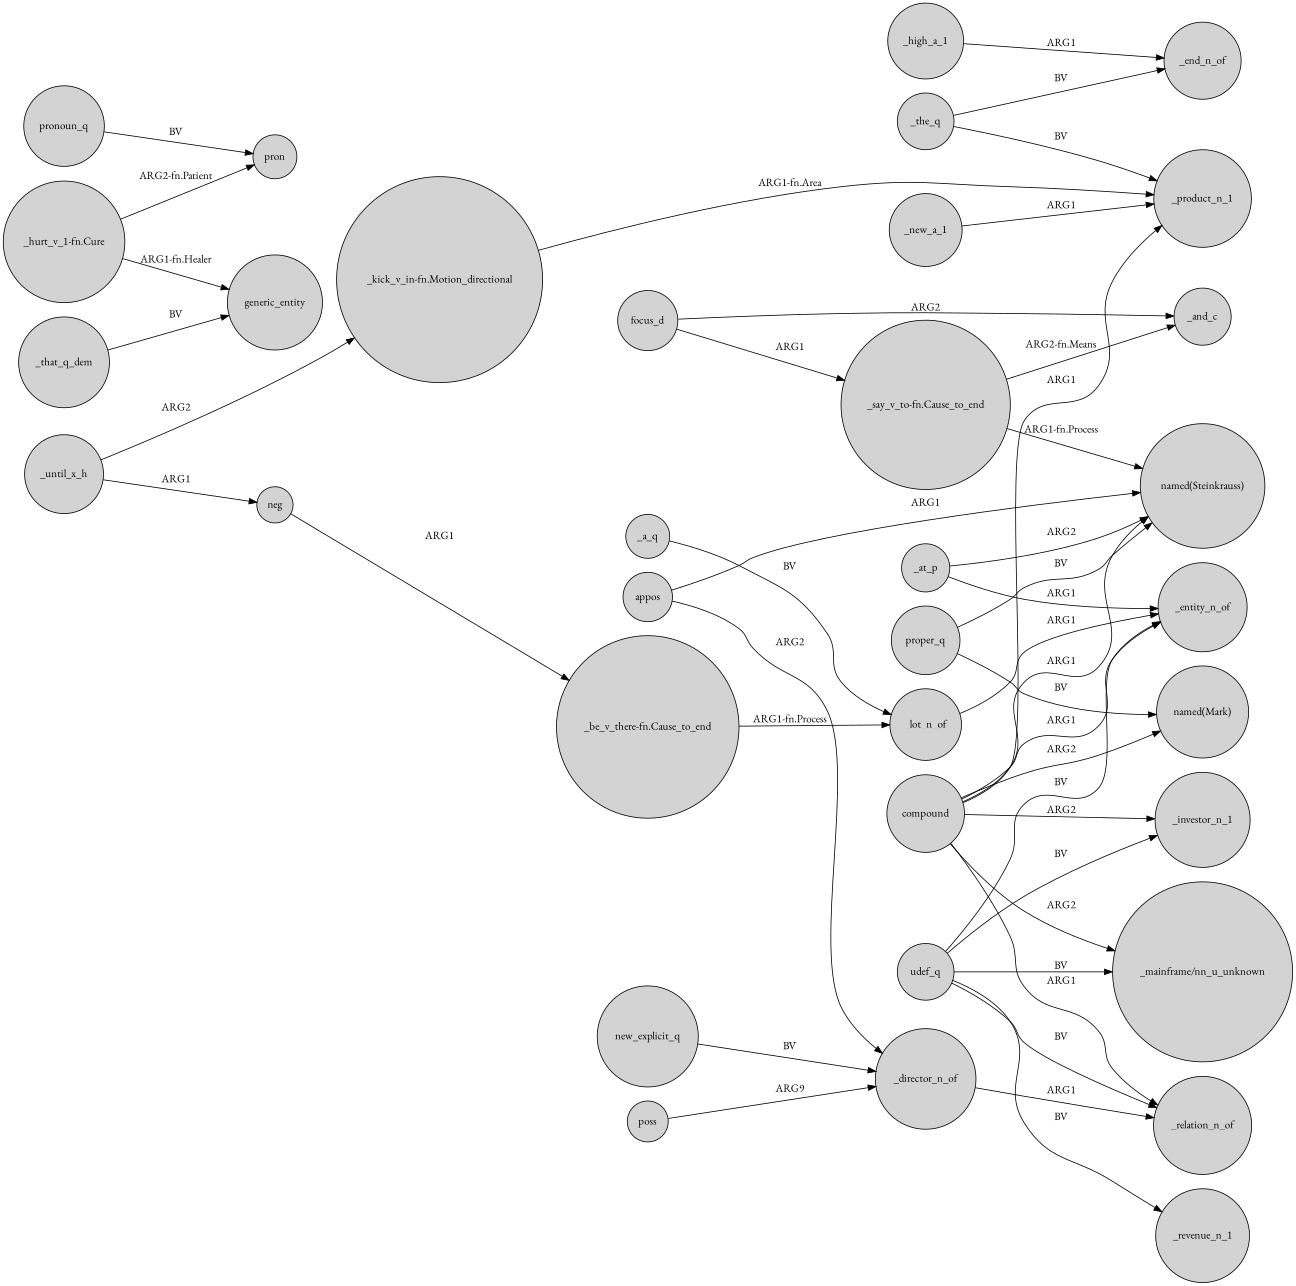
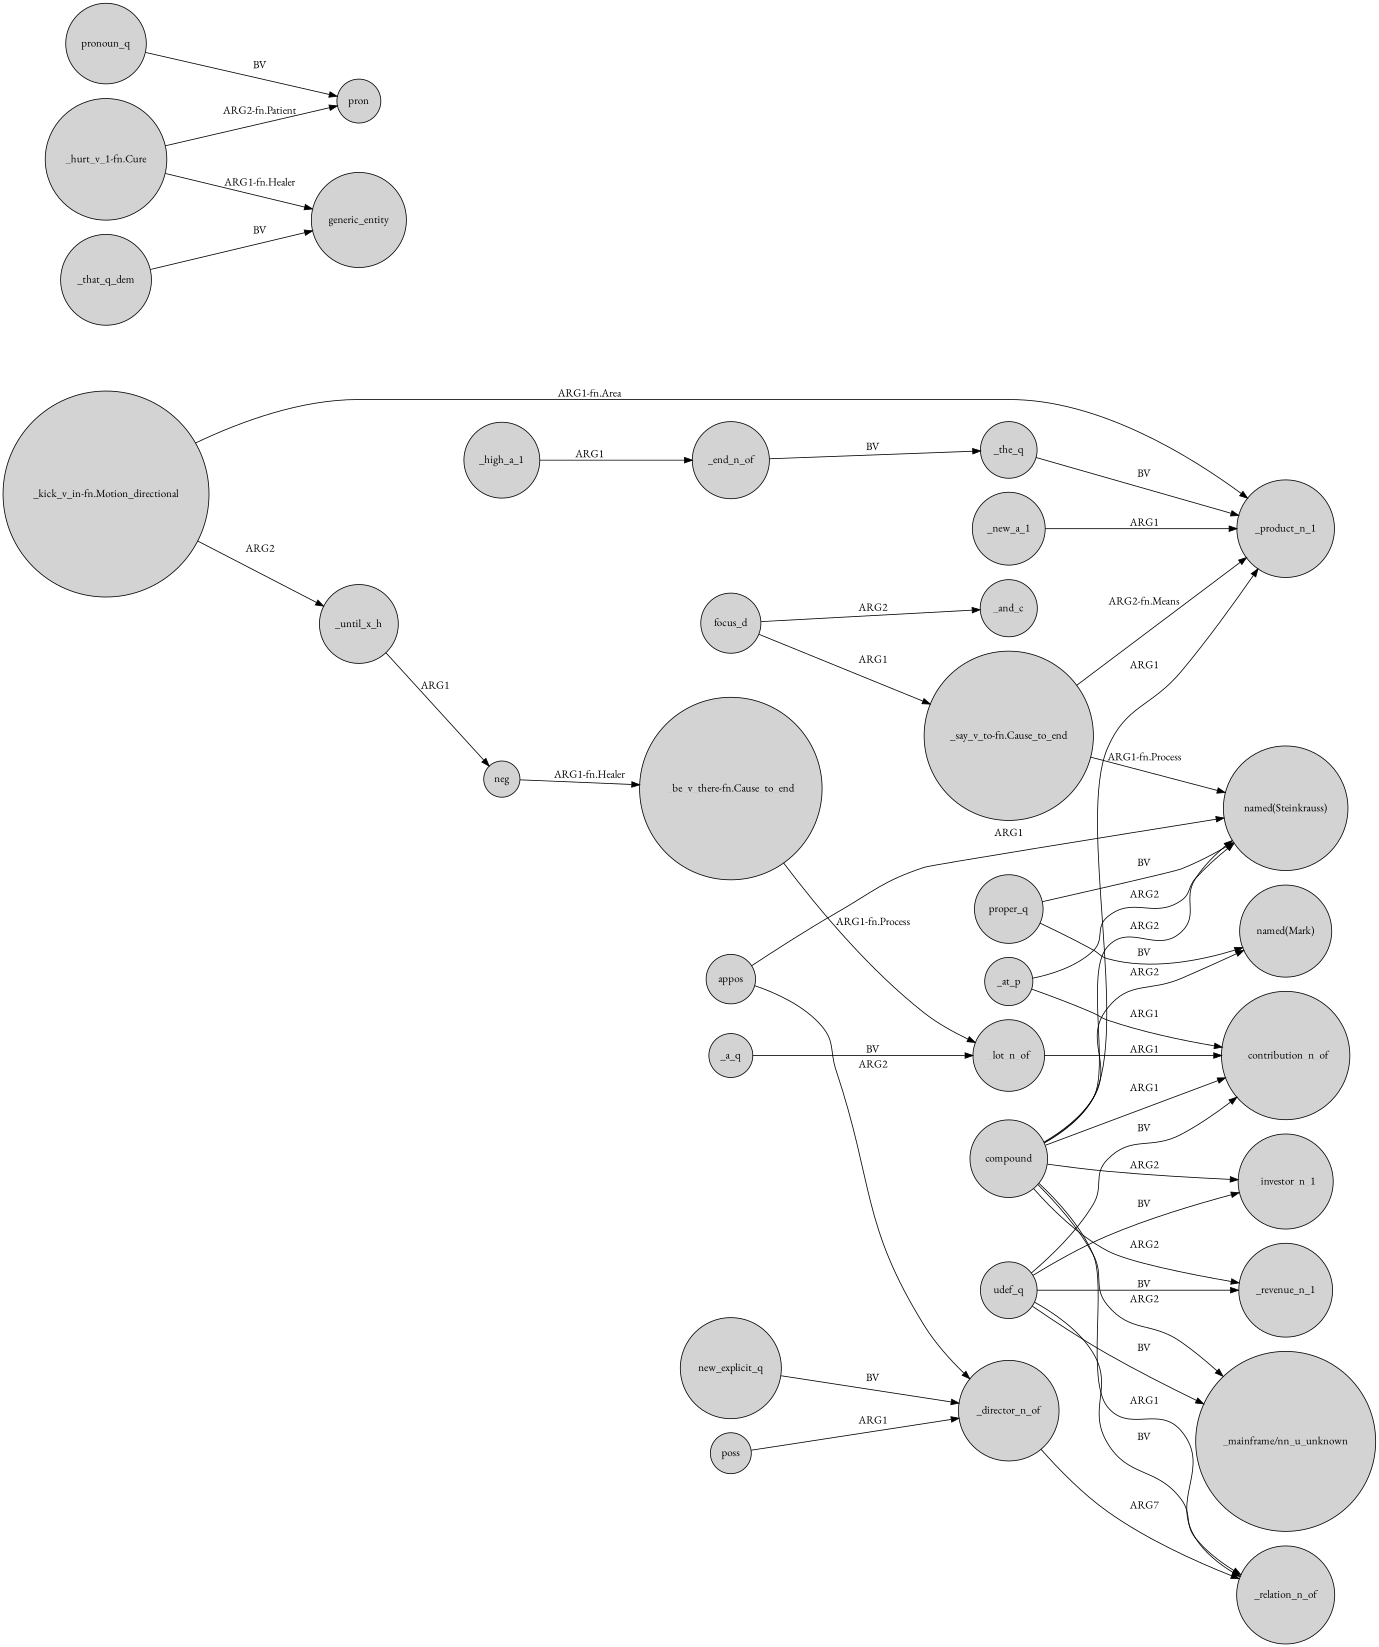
edge "_the_q" -> "_end_n_of": reversed
edge "_say_v_to-fn.Cause_to_end" -> "_and_c": now "_say_v_to-fn.Cause_to_end" -> "_product_n_1"
edge "_until_x_h" -> "_kick_v_in-fn.Motion_directional": reversed
edge "neg" -> "_be_v_there-fn.Cause_to_end": label "ARG1" -> "ARG1-fn.Healer"
node "_entity_n_of": label "_entity_n_of" -> "_contribution_n_of"
edge "compound" -> "named(Steinkrauss)": label "ARG1" -> "ARG2"
edge "poss" -> "_director_n_of": label "ARG9" -> "ARG1"
edge "_director_n_of" -> "_relation_n_of": label "ARG1" -> "ARG7"
edge "compound" -> "_revenue_n_1": added, label "ARG2"
